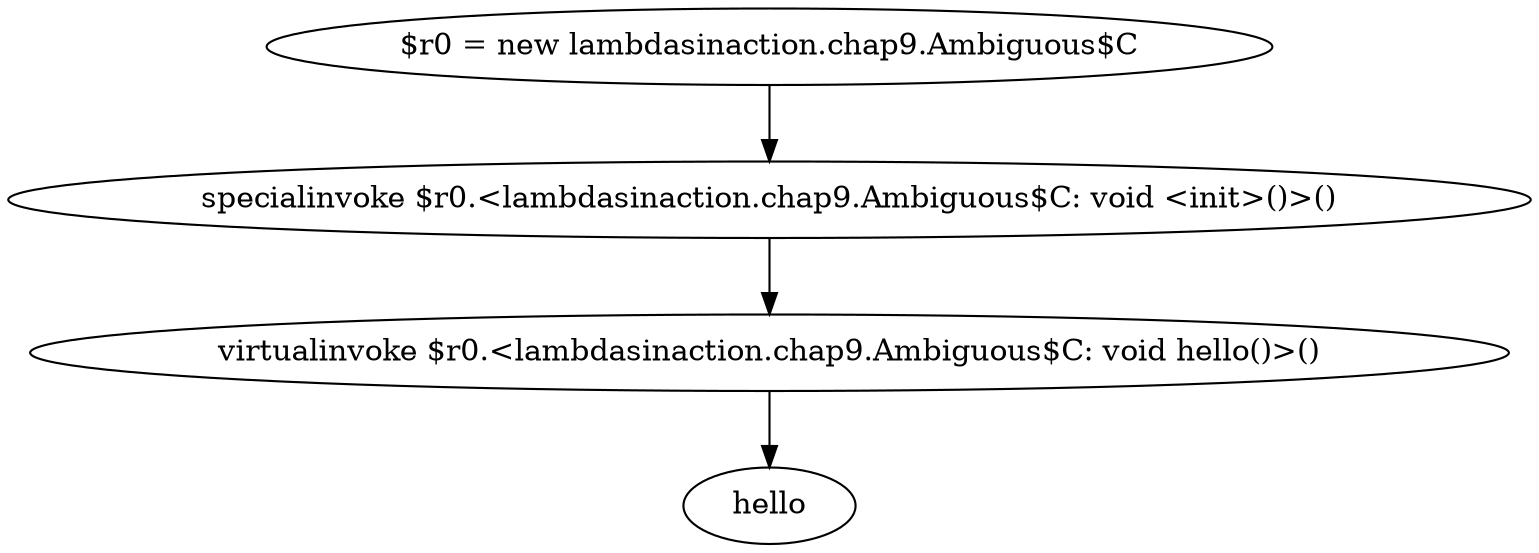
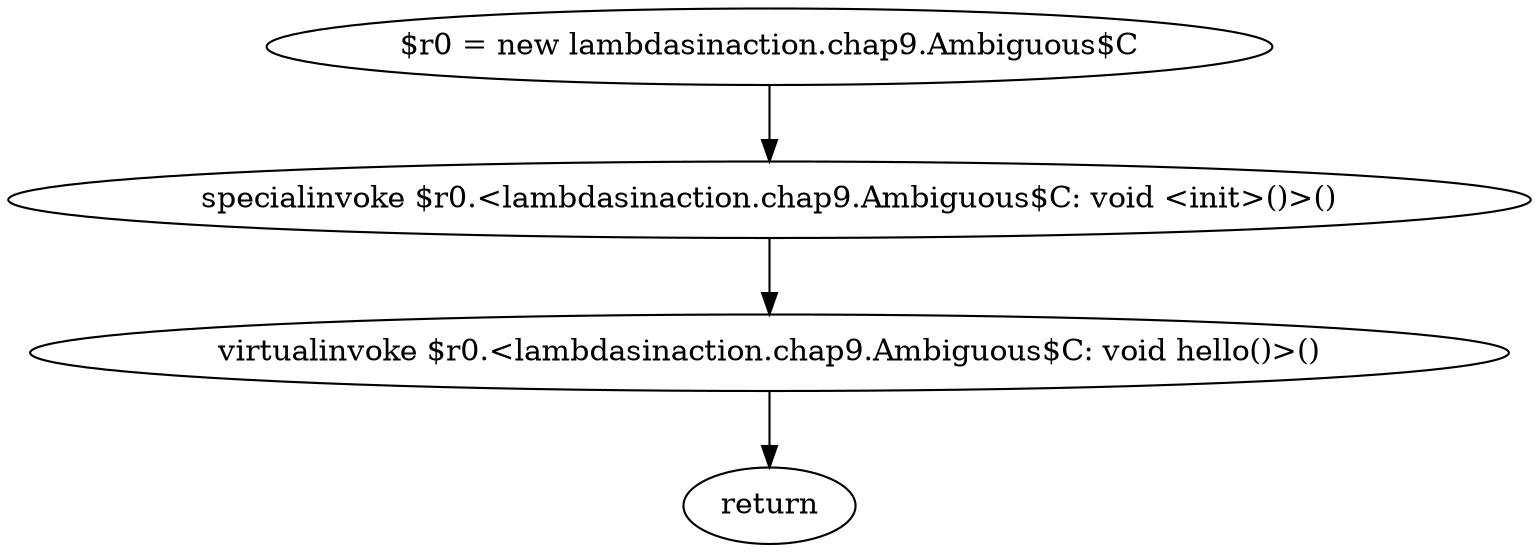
node "hello": label "hello" -> "return"
